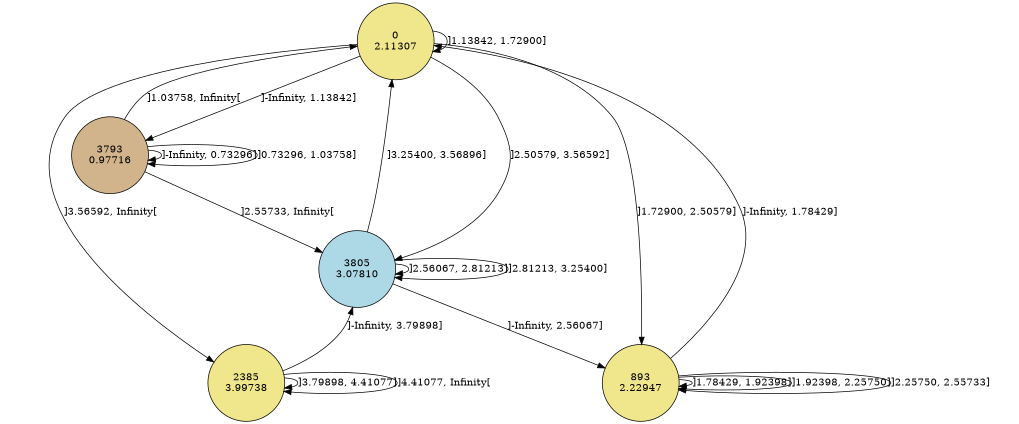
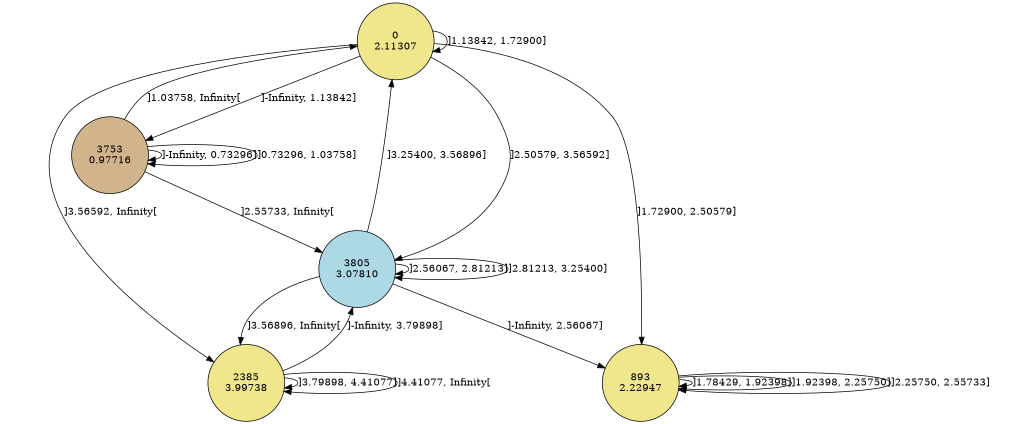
edge "893 2.22947" -> "0 2.11307": removed, label "]-Infinity, 1.78429]"
node "3793 0.97716": label "3793 0.97716" -> "3753 0.97716"
edge "3805 3.07810" -> "2385 3.99738": added, label "]3.56896, Infinity["
